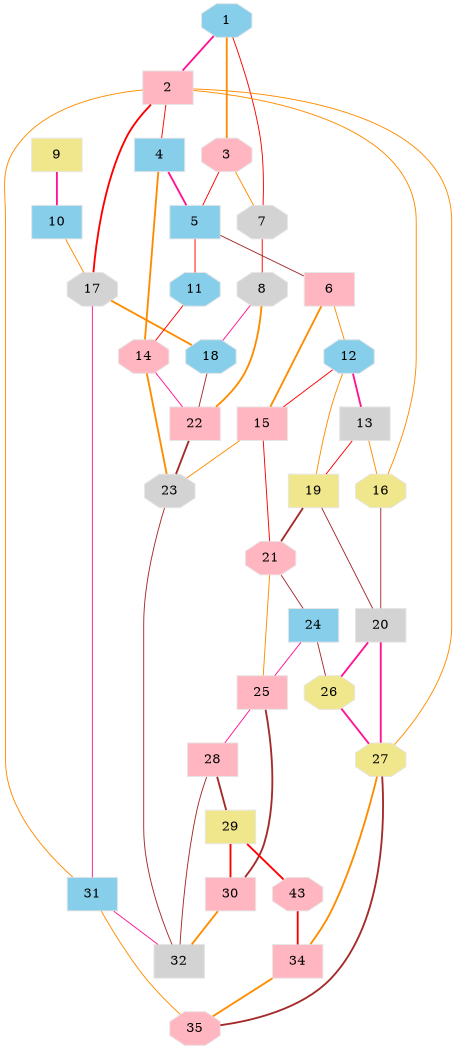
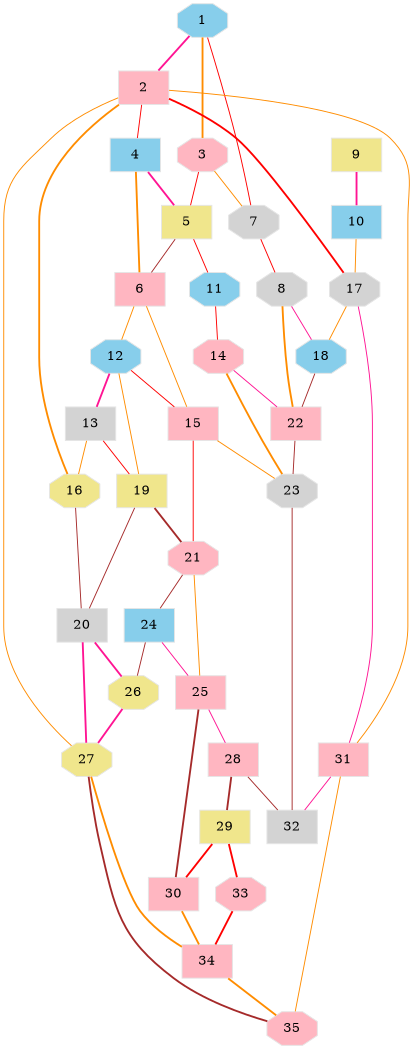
edge "2" -- "16": style solid -> bold
node "5": fillcolor skyblue -> khaki
edge "4" -- "14": now "4" -- "6"
edge "17" -- "18": style bold -> solid
edge "6" -- "15": style bold -> solid
edge "22" -- "23": style bold -> solid
node "31": fillcolor skyblue -> lightpink
node "43": label "43" -> "33"
edge "30" -- "32": now "30" -- "34"
